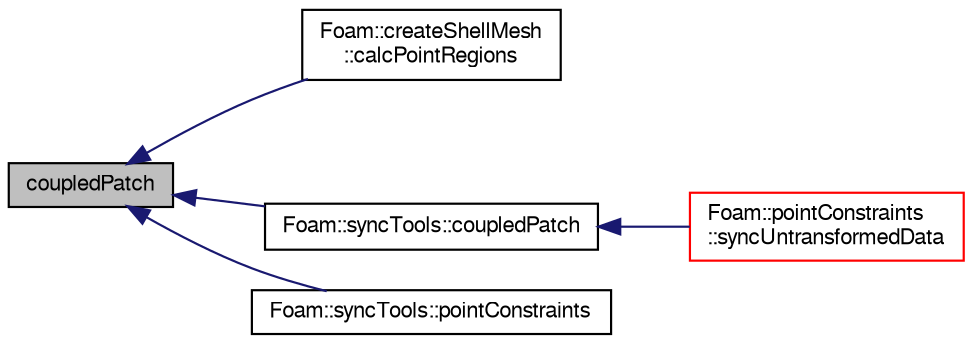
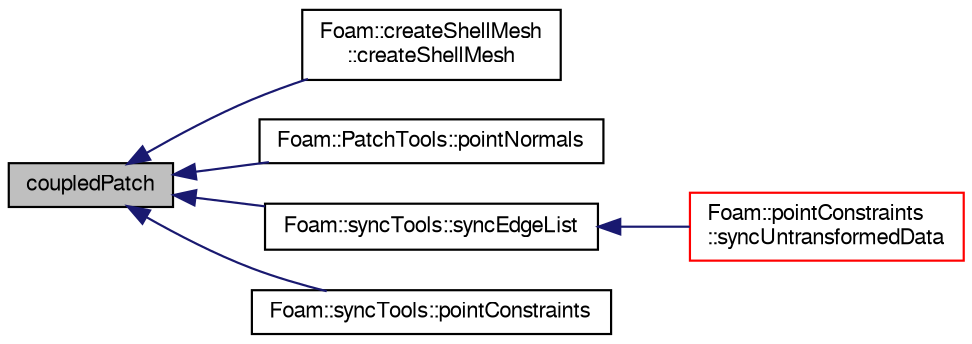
node "Foam::createShellMesh ::calcPointRegions": label "Foam::createShellMesh ::calcPointRegions" -> "Foam::createShellMesh ::createShellMesh"
node "Foam::PatchTools::pointNormals": added
node "Foam::syncTools::coupledPatch": label "Foam::syncTools::coupledPatch" -> "Foam::syncTools::syncEdgeList"
